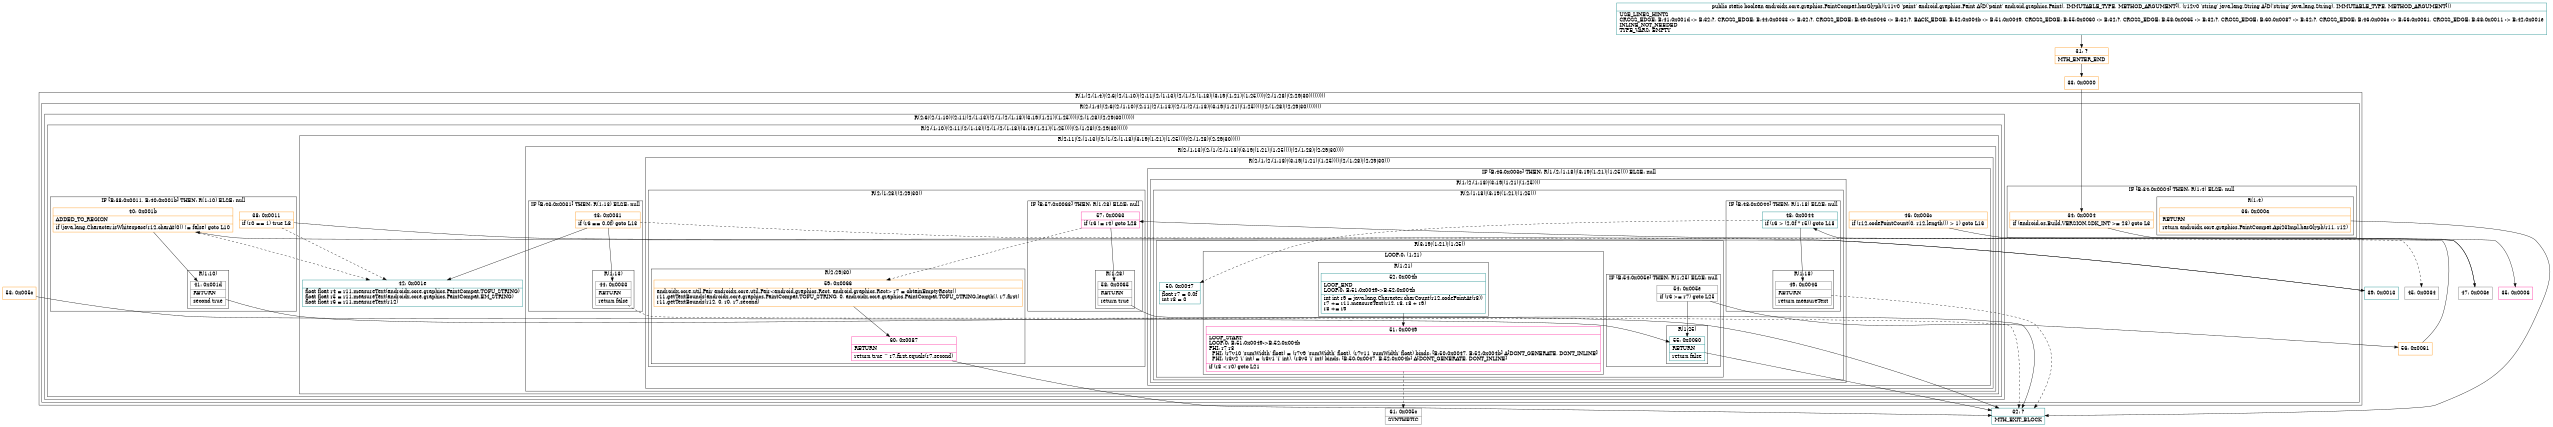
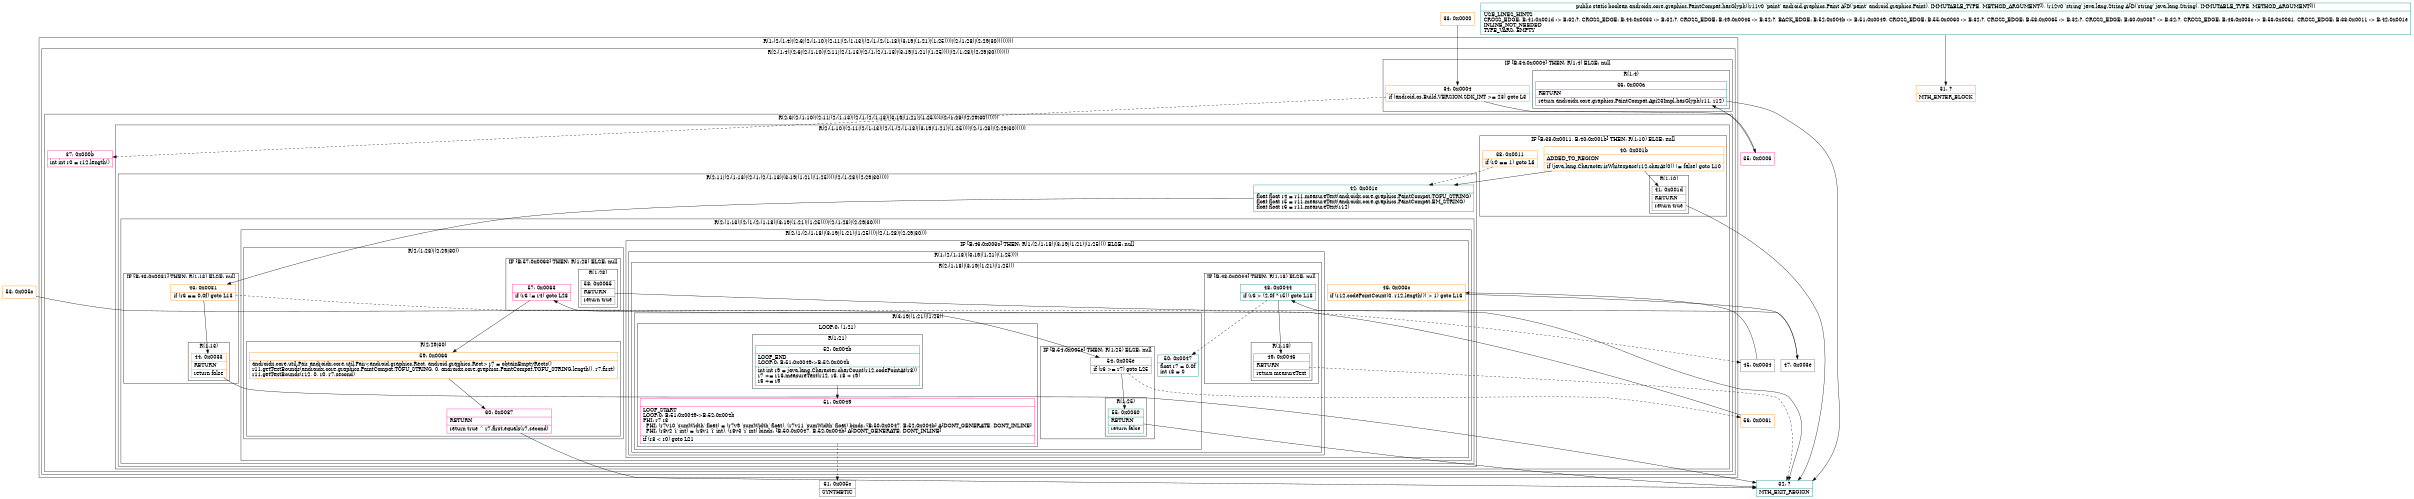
node "31: ?": text "MTH_ENTER_END" -> "MTH_ENTER_BLOCK"
edge "31: ?" -> "33: 0x0000": removed
edge "35: 0x0006" -> "36: 0x000a": added
node "37: 0x000b": added
node "36: 0x000a": color darkorange -> teal
node "38: 0x0011": text "if (r0 == 1) true L8" -> "if (r0 == 1) goto L8"
edge "43: 0x0031" -> "42: 0x001e": reversed
edge "57: 0x0063" -> "58: 0x0065": removed
edge "40: 0x001b" -> "42: 0x001e": style dashed -> solid
edge "57: 0x0063" -> "59: 0x0066": style dashed -> solid
node "44: 0x0033": color gray40 -> darkorange
node "39: 0x0013": removed
edge "45: 0x0034" -> "46: 0x003c": added
node "41: 0x001d": text "second true" -> "return true"
node "52: 0x004b": text "r7 += r11.measureText(r12, r8, r8 + r9)" -> "r7 += r16.measureText(r12, r8, r8 + r9)"
edge "44: 0x0033" -> "32: ?": style dashed -> solid
edge "53: 0x005c" -> "55: 0x0060": now "53: 0x005c" -> "54: 0x005e"
edge "54: 0x005e" -> "56: 0x0061": style solid -> dashed
node "32: ?": text "MTH_EXIT_BLOCK" -> "MTH_EXIT_REGION"
